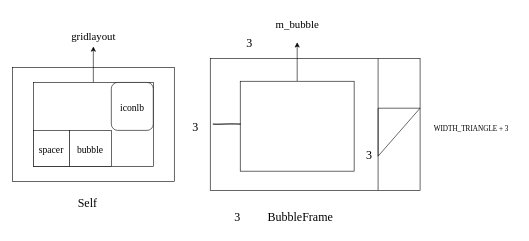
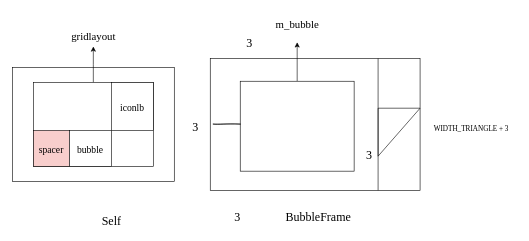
node "iconlb": shape rounded rectangle -> rectangle
node "spacer": fillcolor #ffffff -> #f8cecc
node "Self": moved (87, 203) -> (111, 221)
node "BubbleFrame": moved (300, 216) -> (318, 216)
